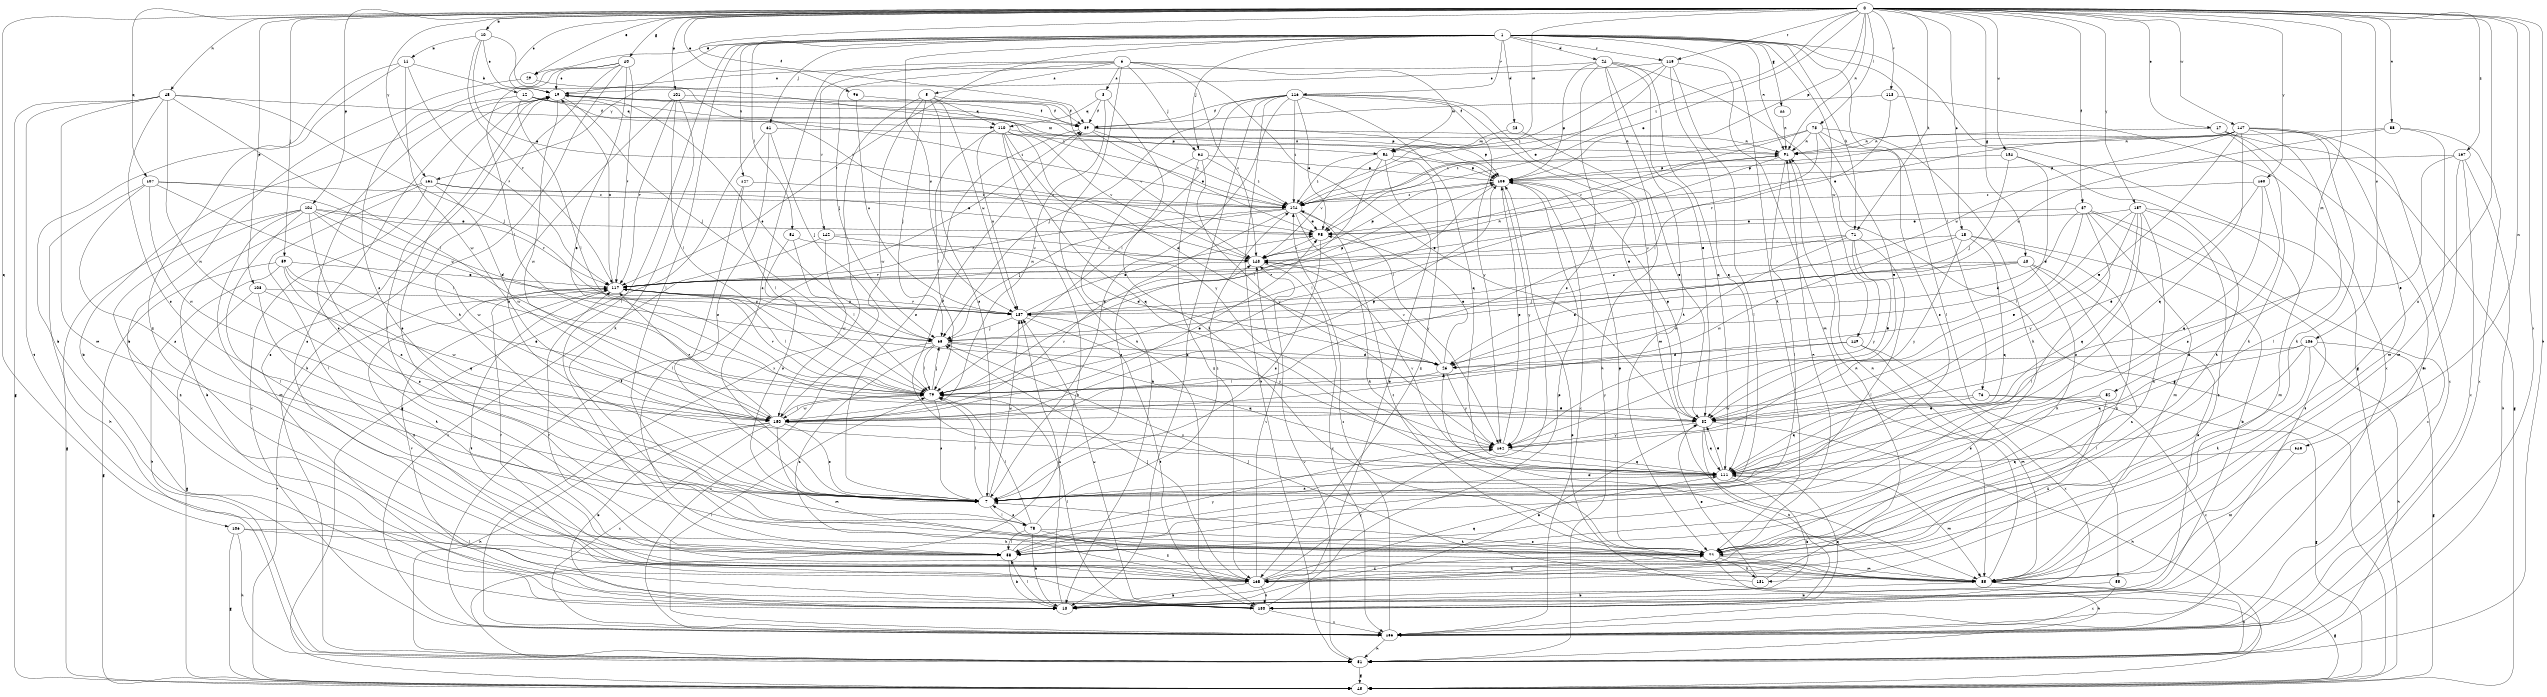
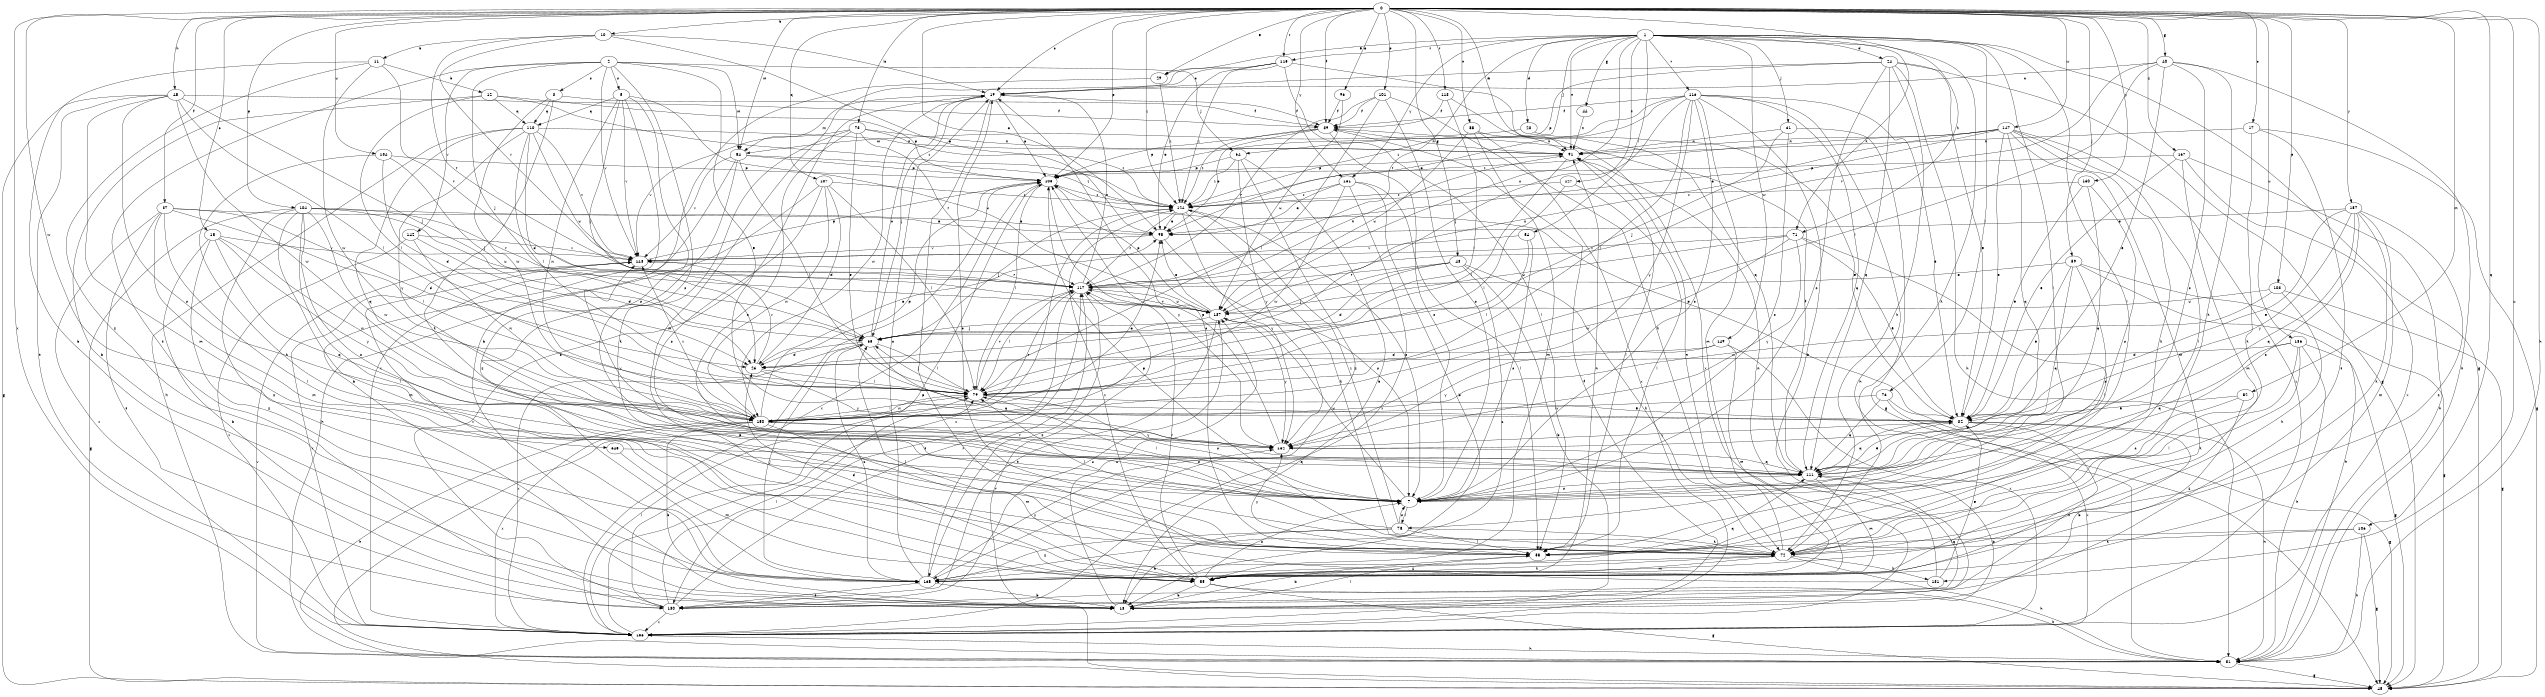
node "6": label "6" -> "2"
node "55": removed
